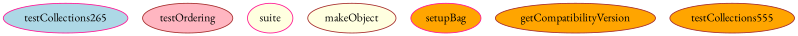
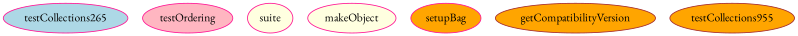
node "testOrdering": color brown -> deeppink
node "makeObject": color brown -> deeppink
node "testCollections555": label "testCollections555" -> "testCollections955"
